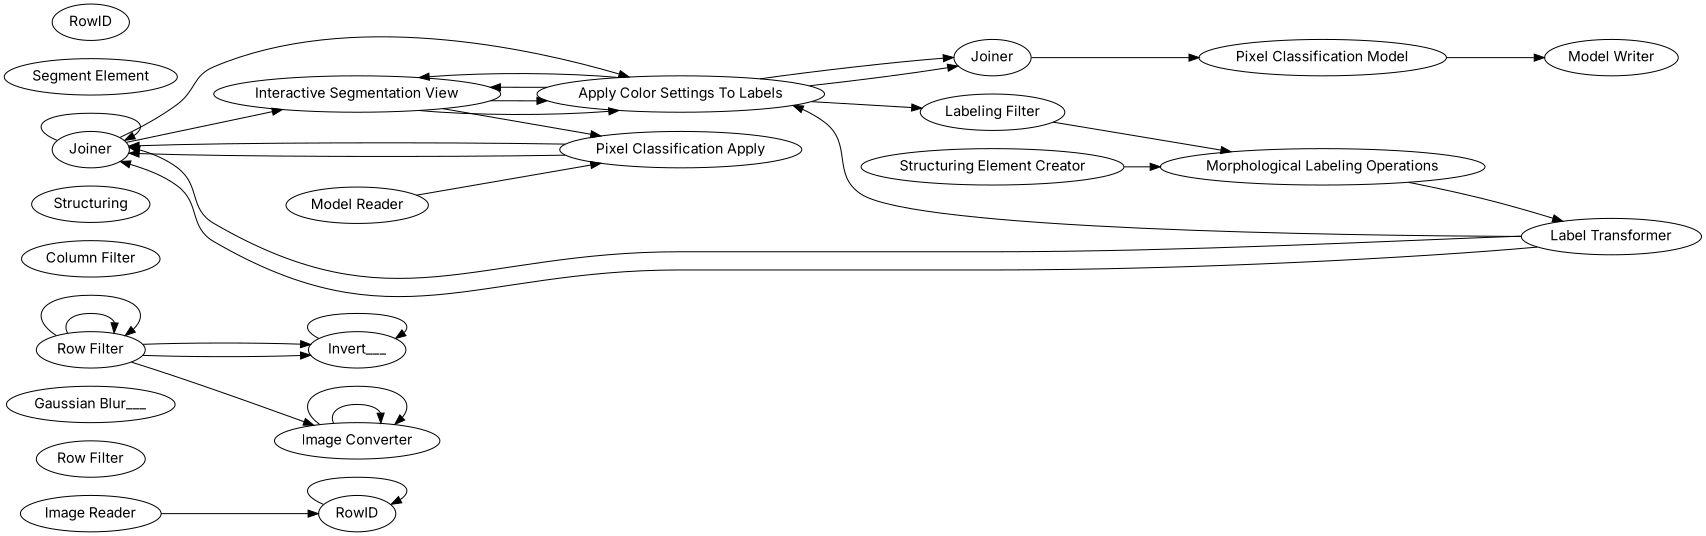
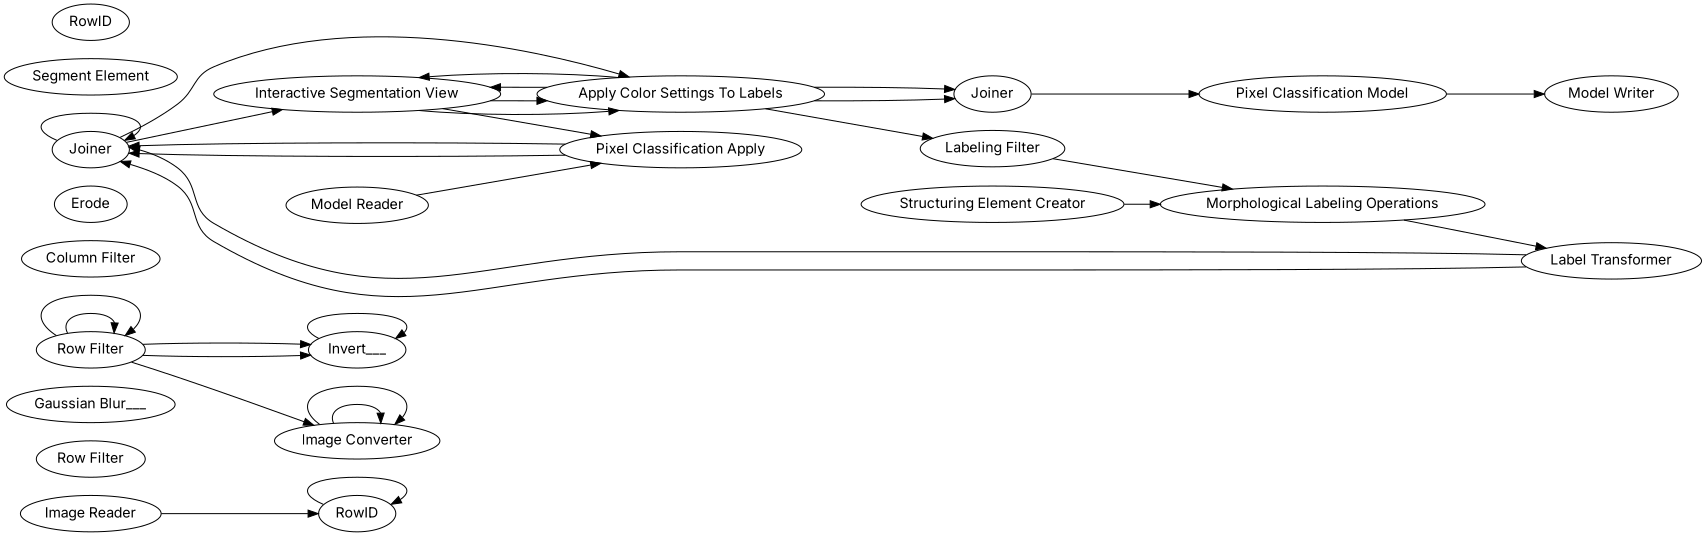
node "Structuring": label "Structuring" -> "Erode"
edge "Label Transformer" -> "Apply Color Settings To Labels": removed
